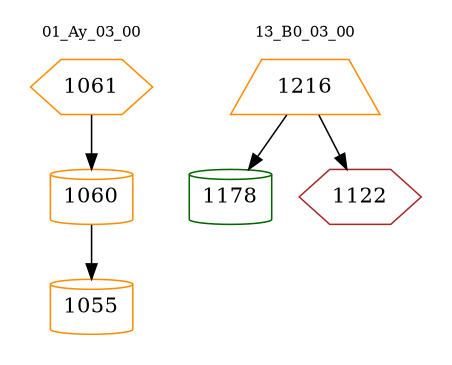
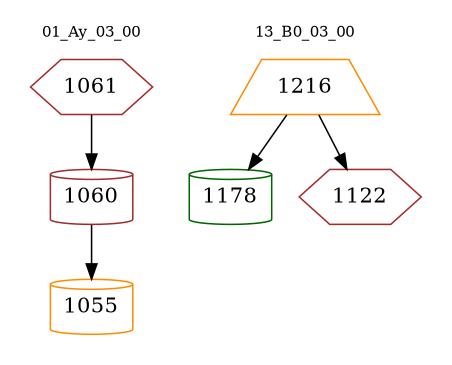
node "1061": color darkorange -> brown
node "1060": color darkorange -> brown
